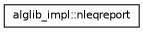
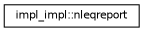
node "alglib_impl::nleqreport": label "alglib_impl::nleqreport" -> "impl_impl::nleqreport"
